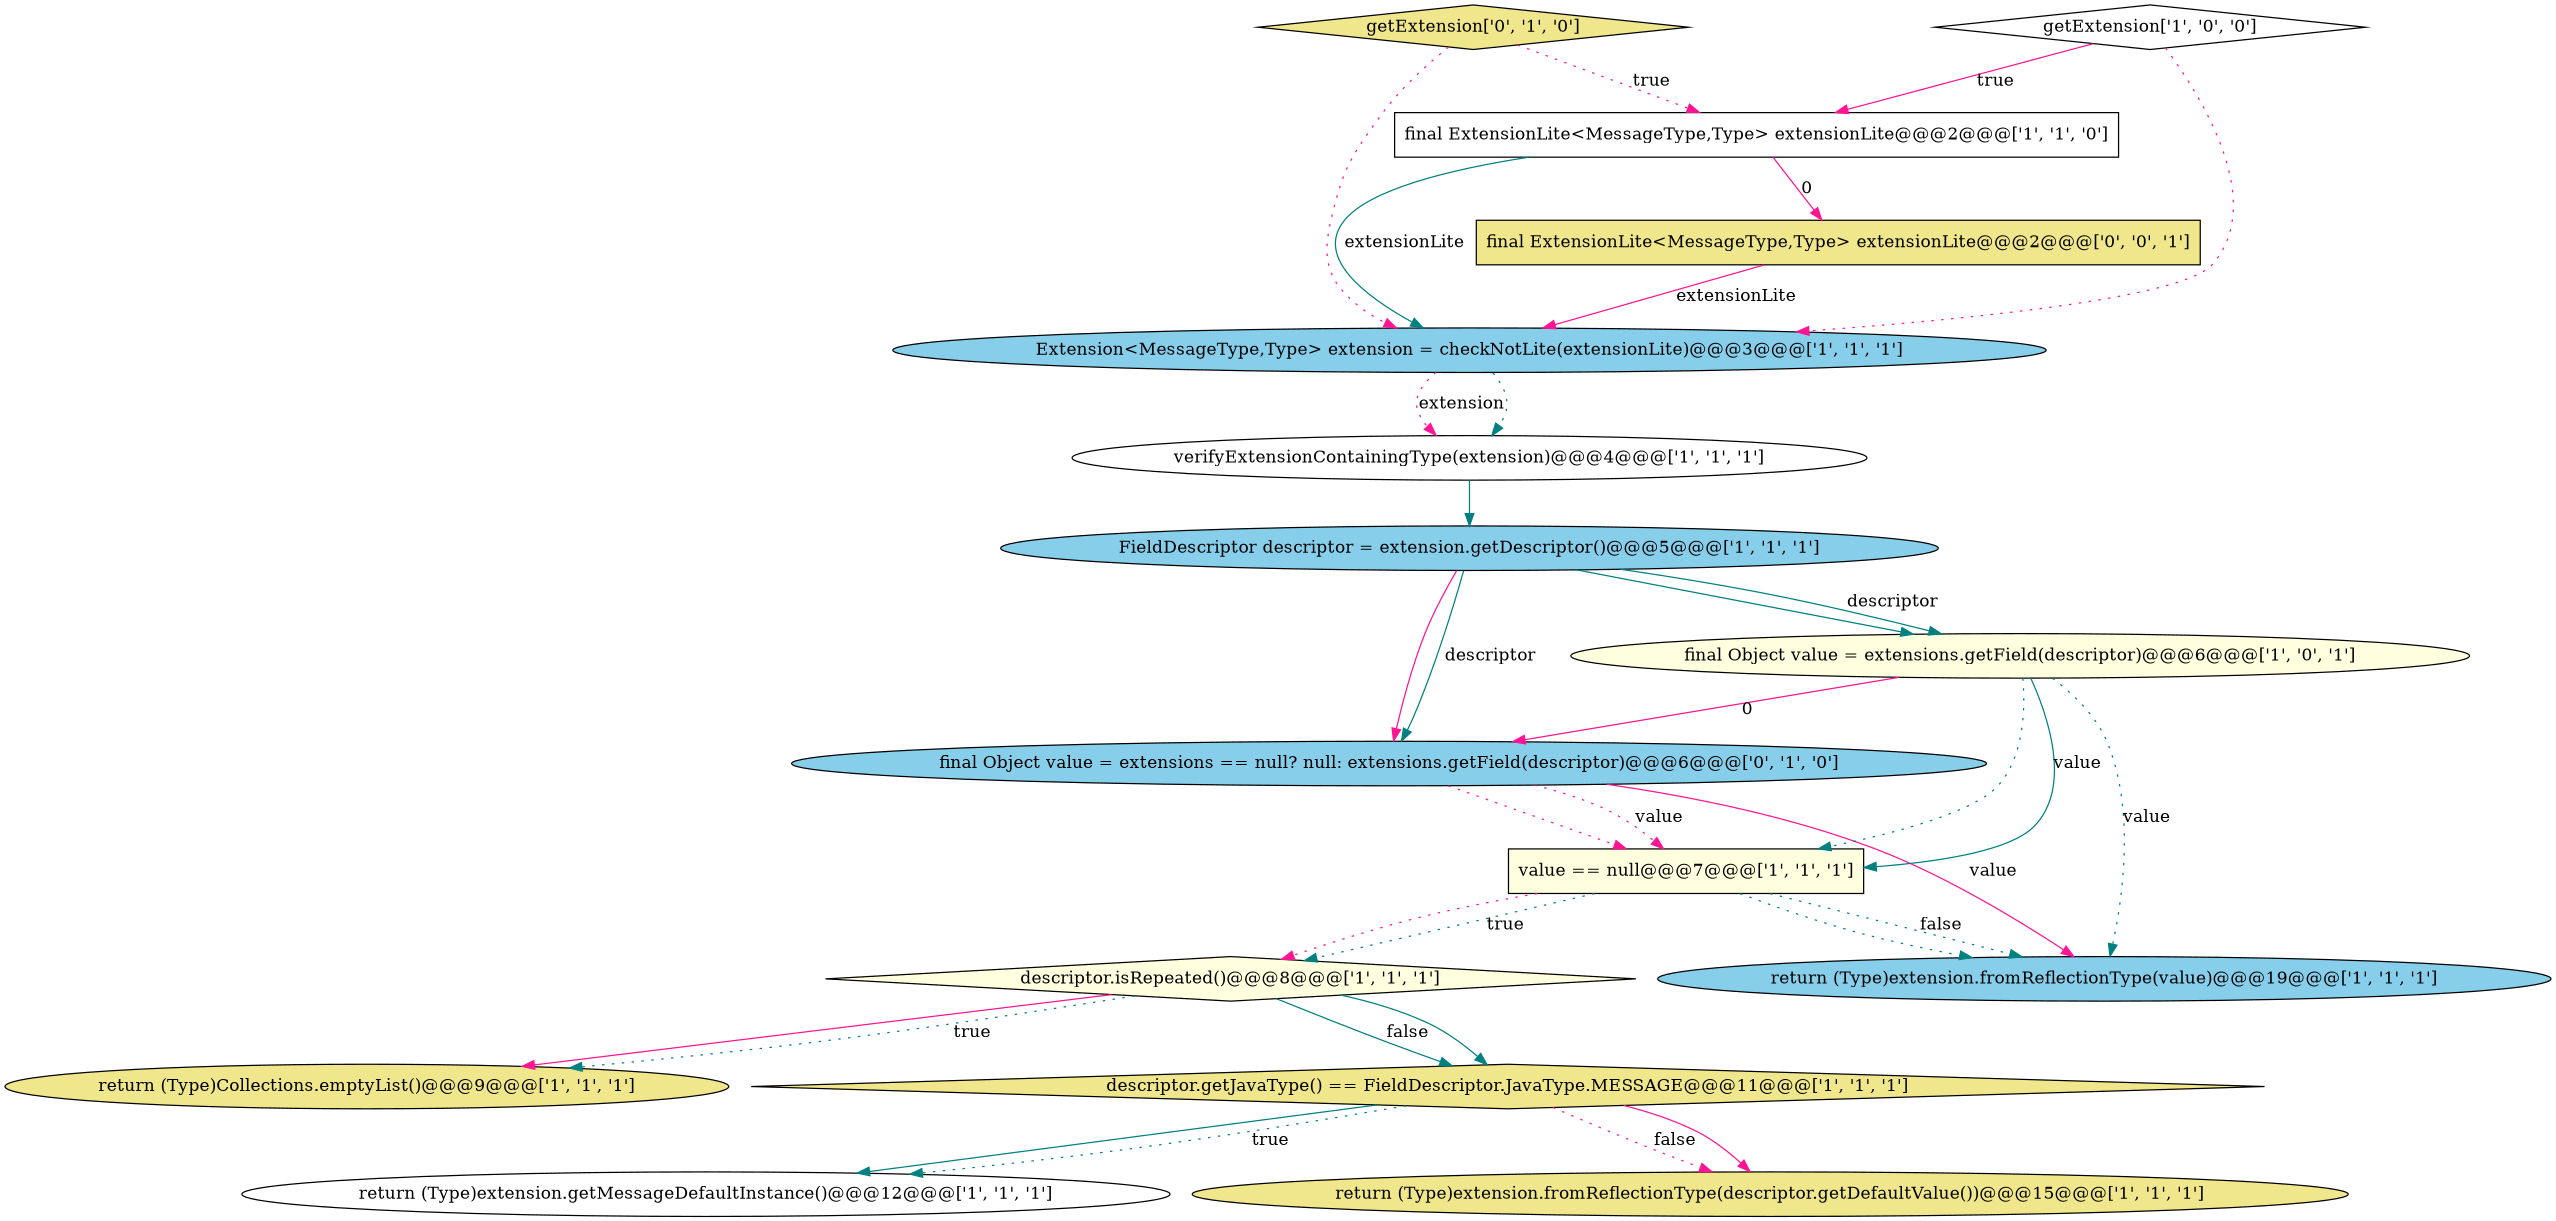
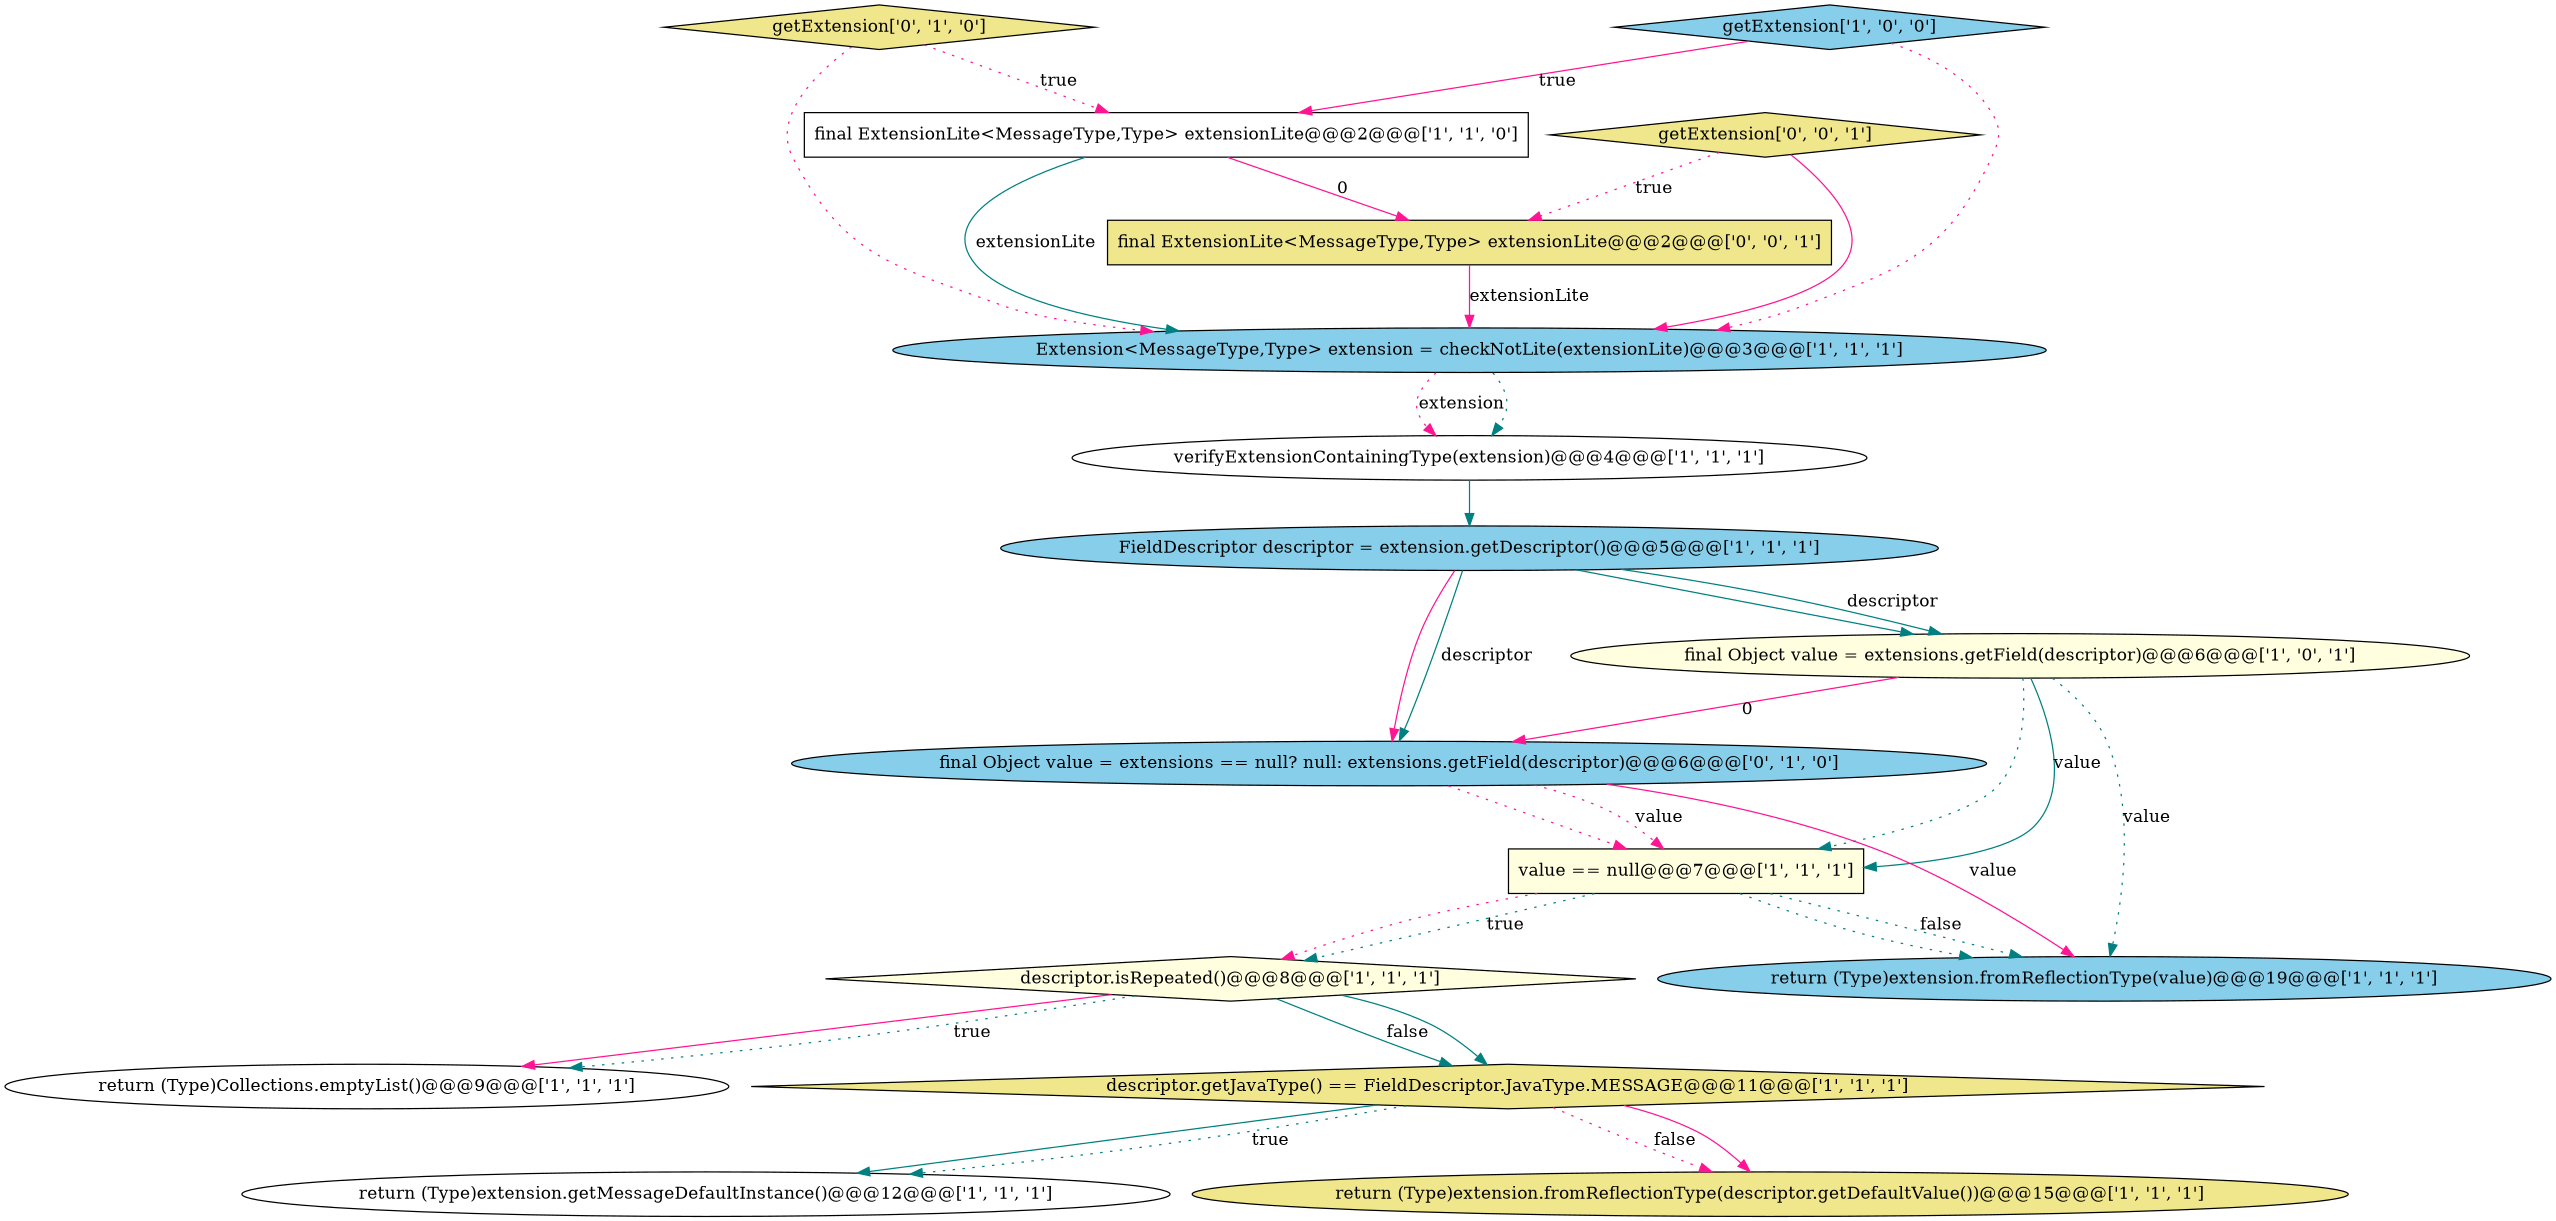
node "getExtension['1', '0', '0']": fillcolor white -> skyblue
node "getExtension['0', '0', '1']": added
node "return (Type)Collections.emptyList()@@@9@@@['1', '1', '1']": fillcolor khaki -> white
